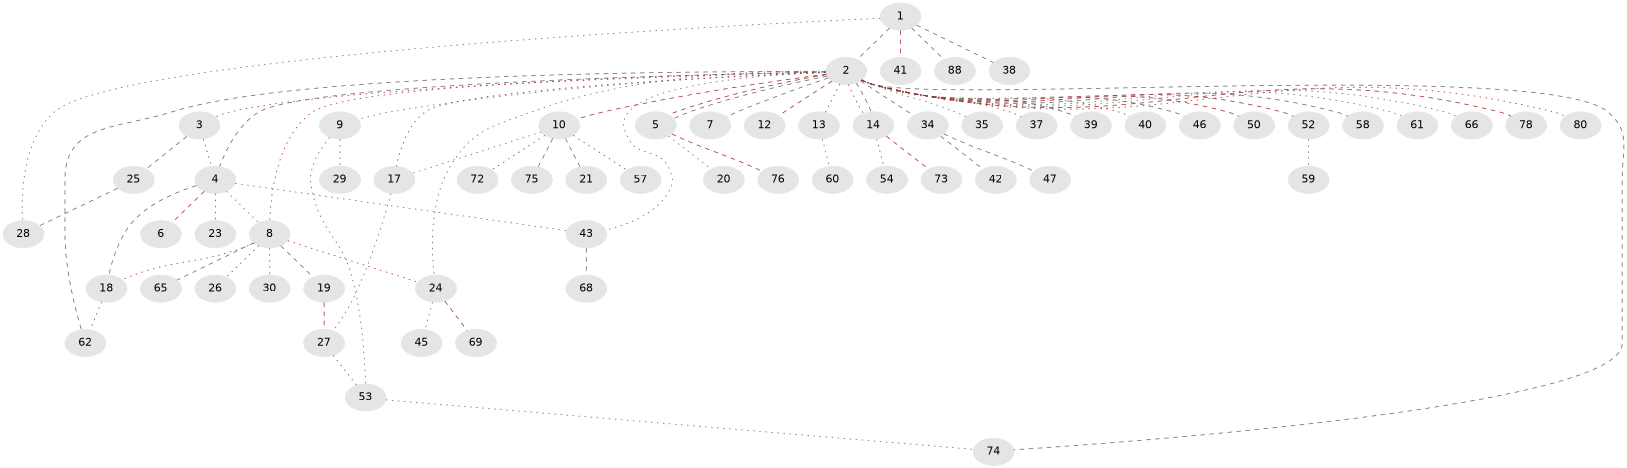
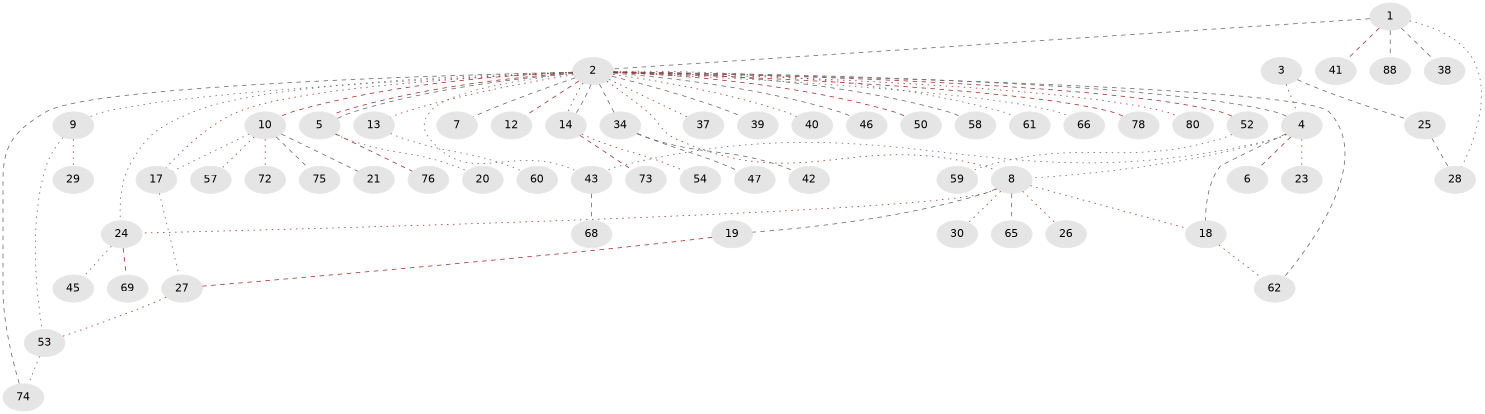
edge "2" -- "3": removed
node "35": removed
